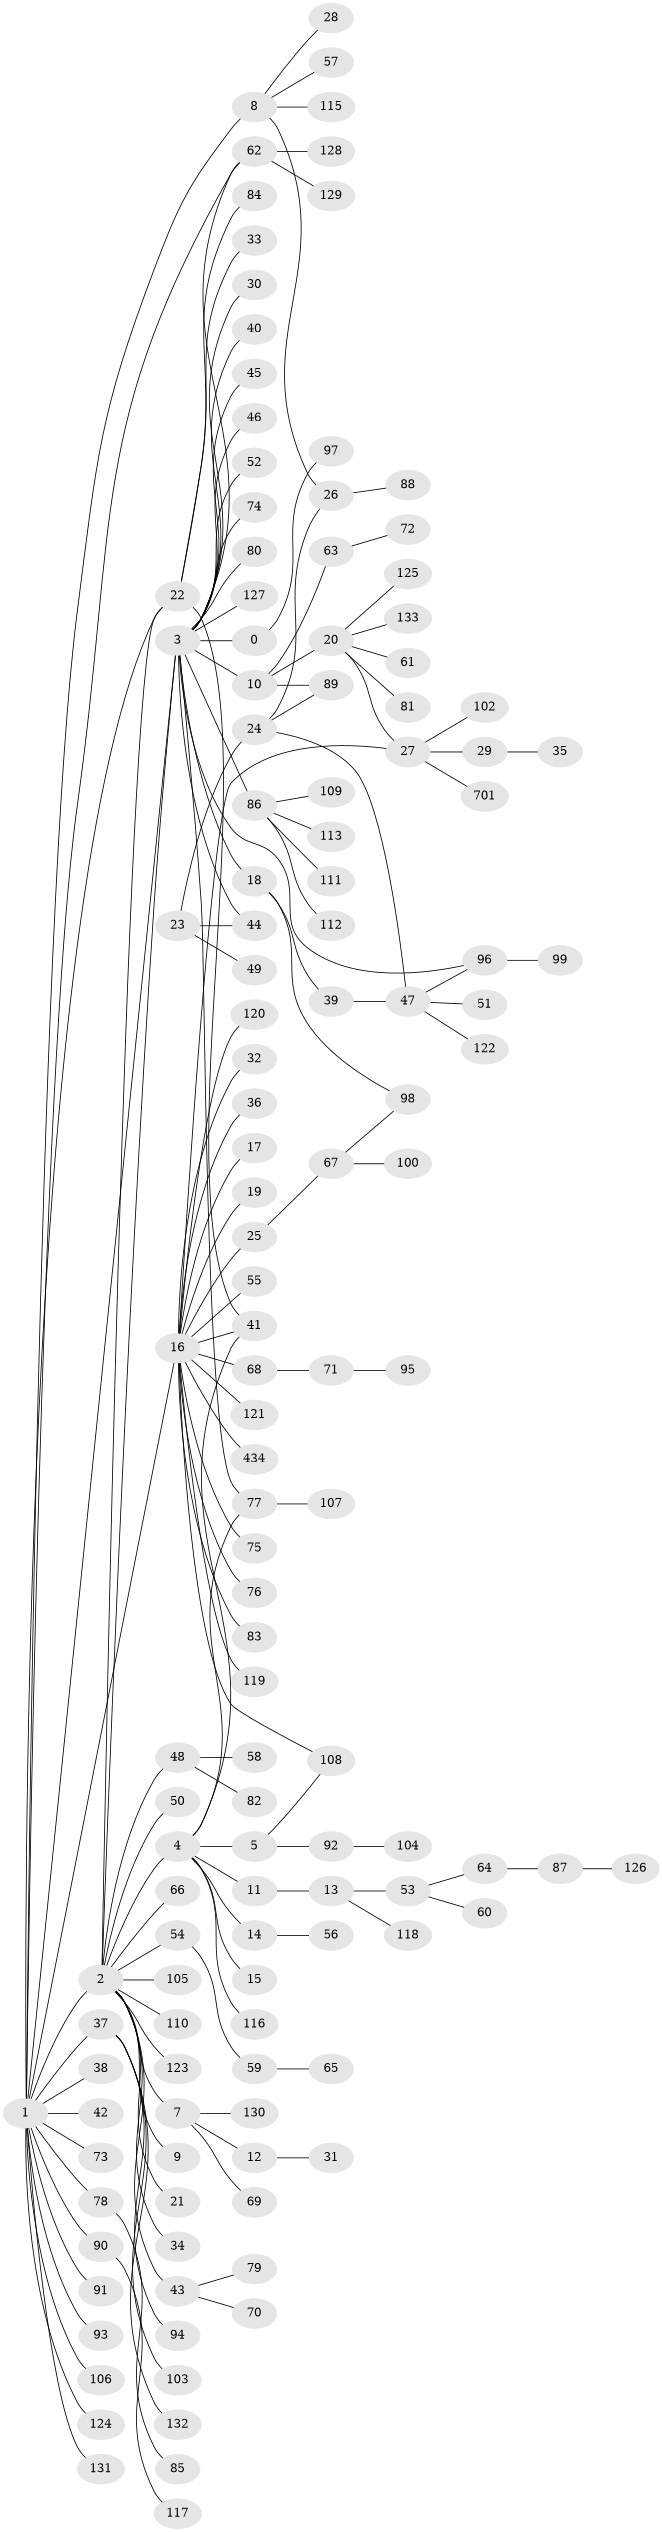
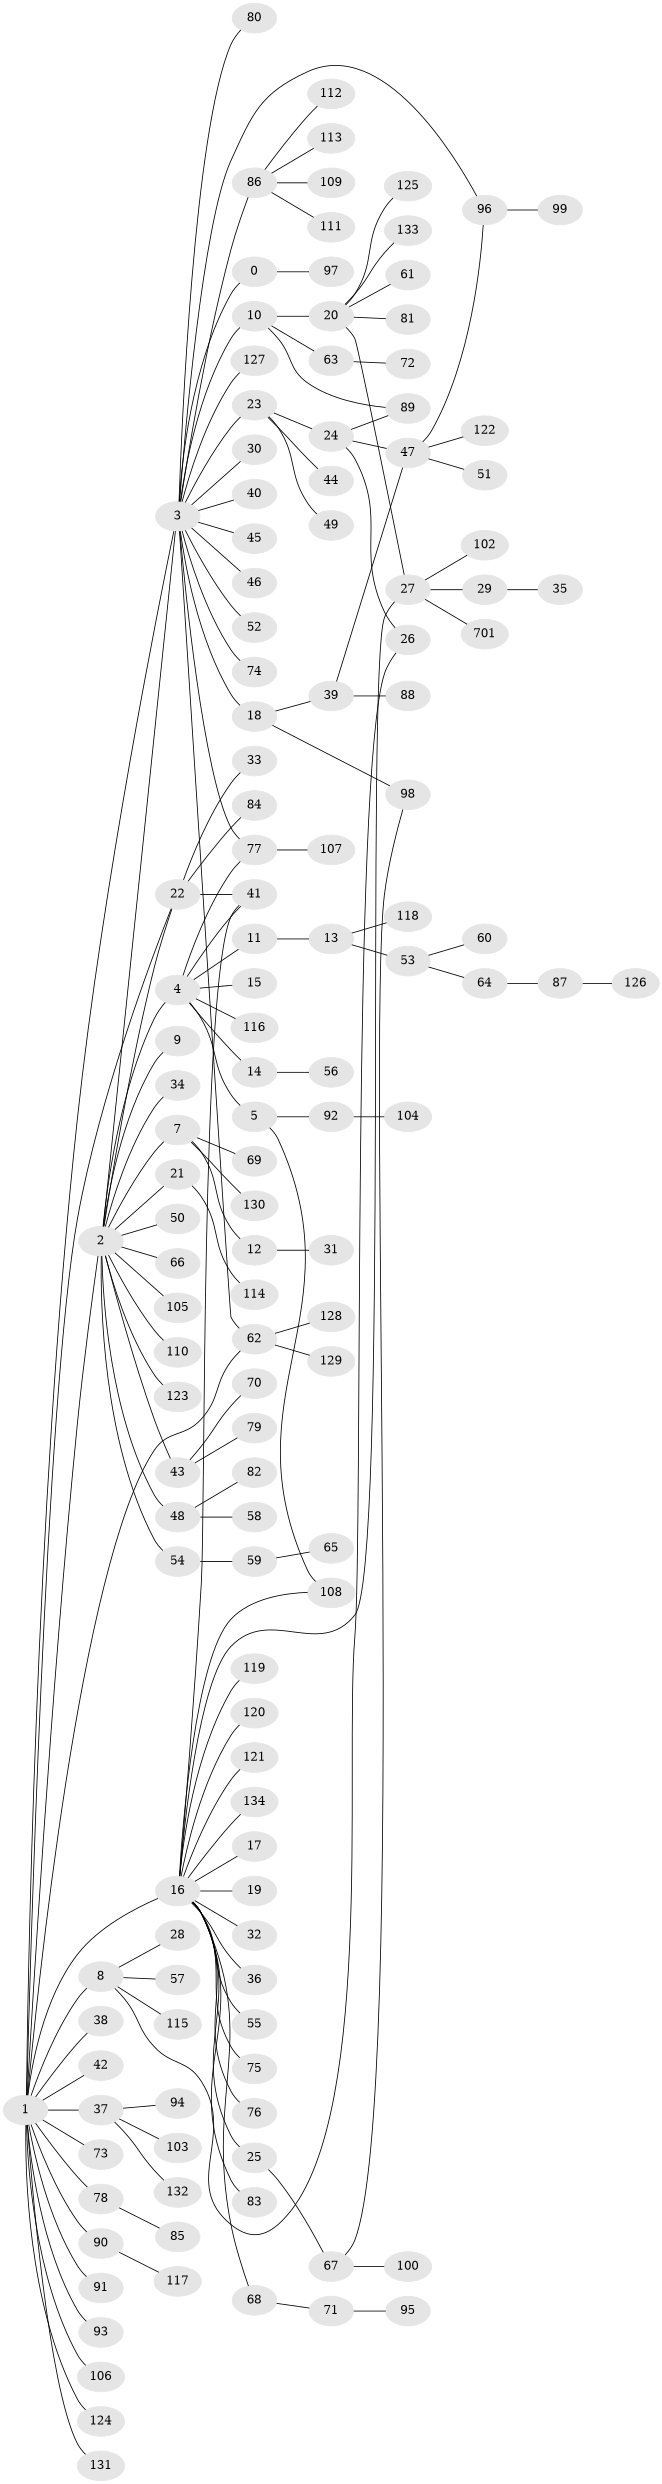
edge "88" -- "26": now "88" -- "39"
edge "3" -- "44": now "3" -- "23"
node "114": added
node "434": label "434" -> "134"
